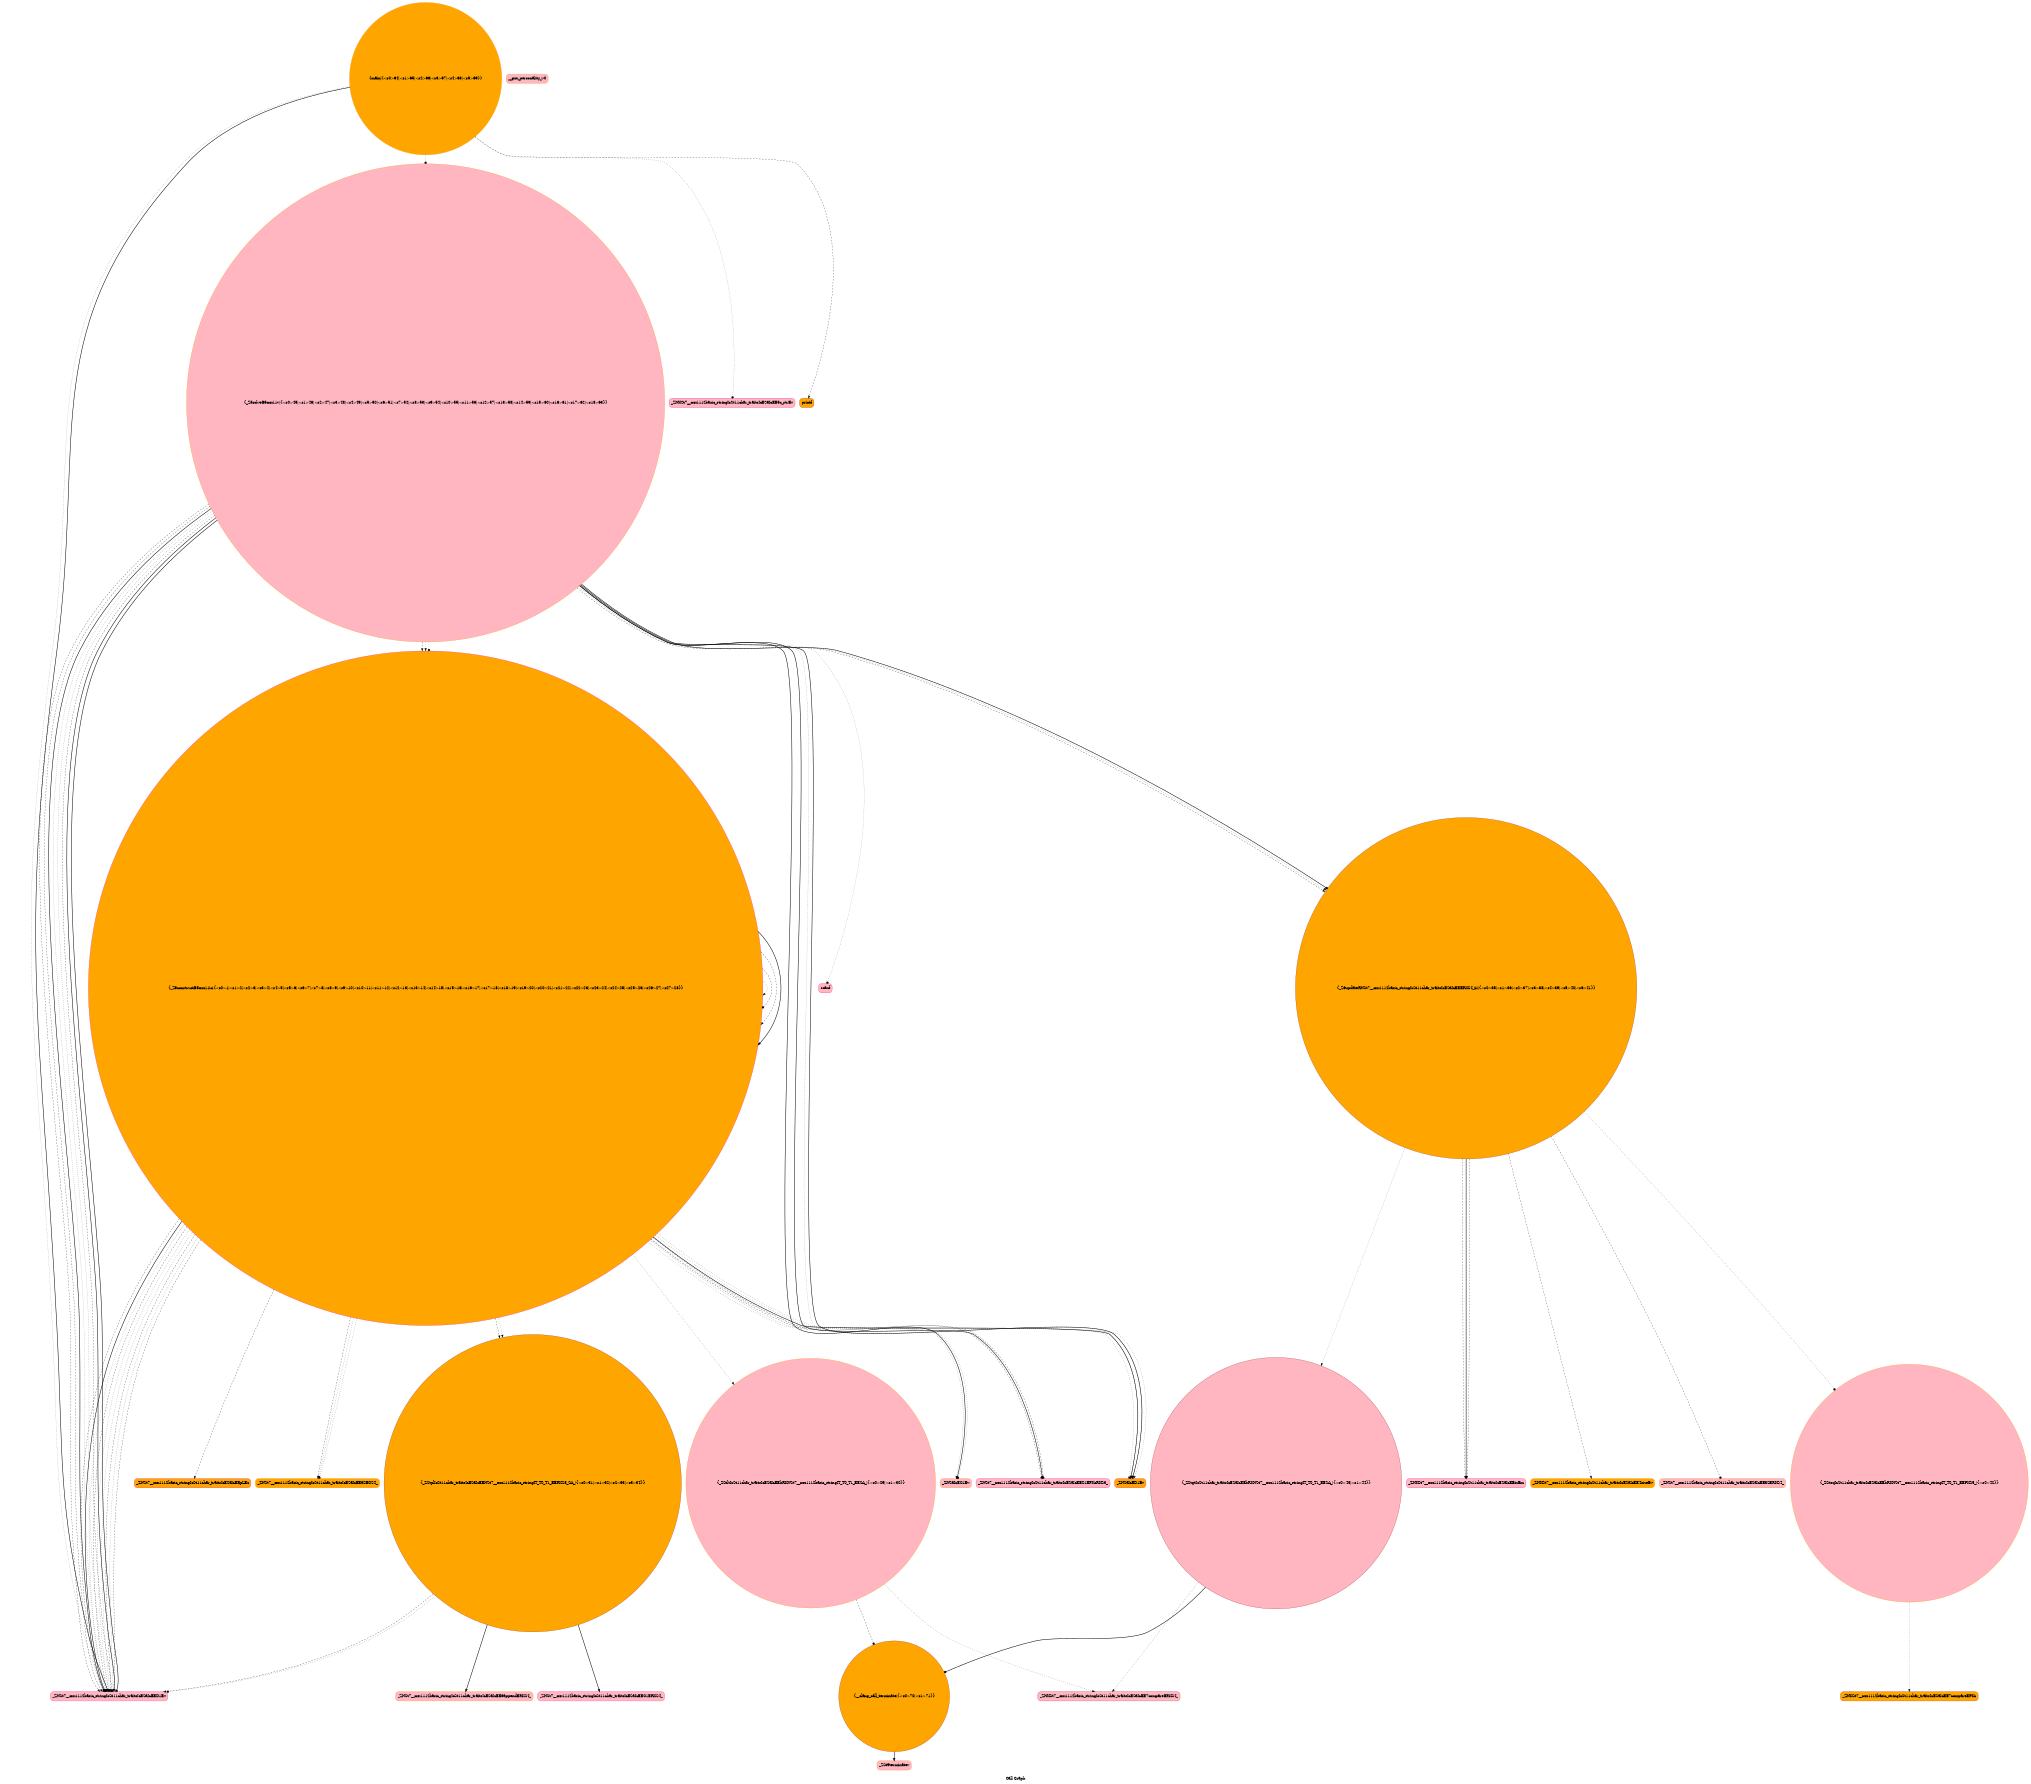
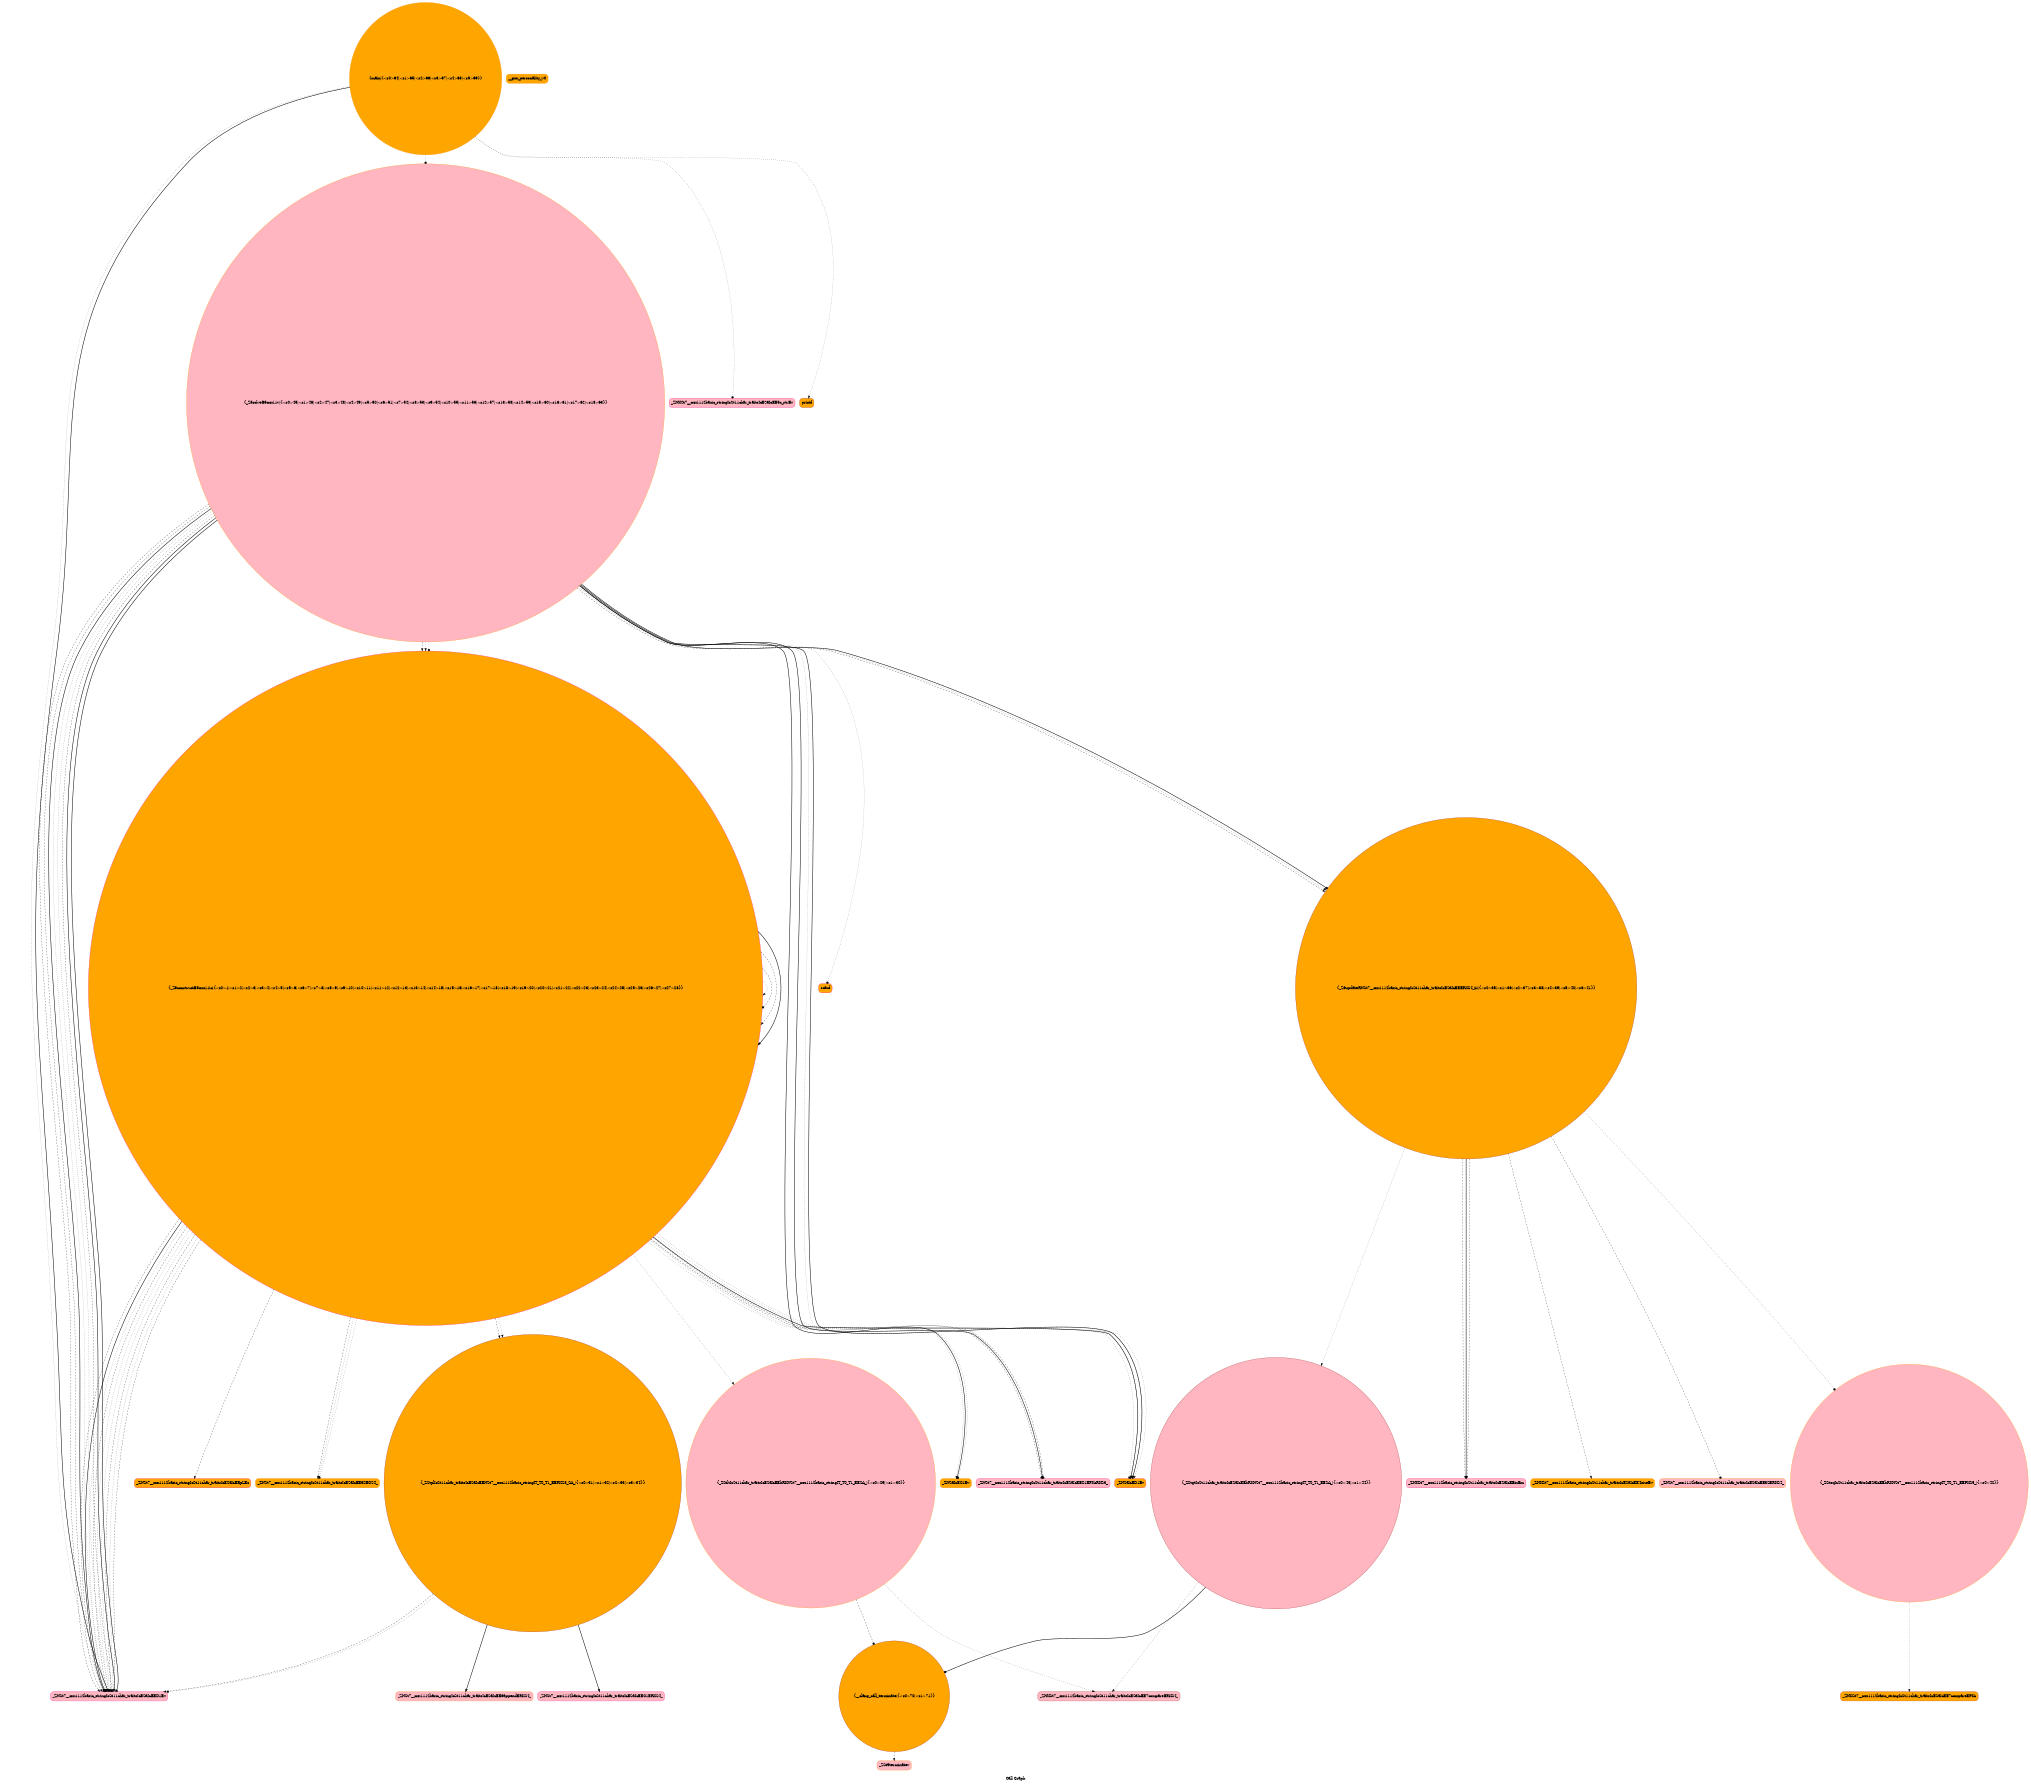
node "__gxx_personality_v0": fillcolor lightpink -> orange
edge "{main|{<s0>64|<s1>65|<s2>66|<s3>67|<s4>68|<s5>69}}" -> "printf": style dashed -> dotted
node "scanf": fillcolor lightpink -> orange
node "_ZNSaIcEC1Ev": fillcolor lightpink -> orange
edge "{__clang_call_terminate|{<s0>70|<s1>71}}" -> "_ZSt9terminatev": style bold -> dashed
